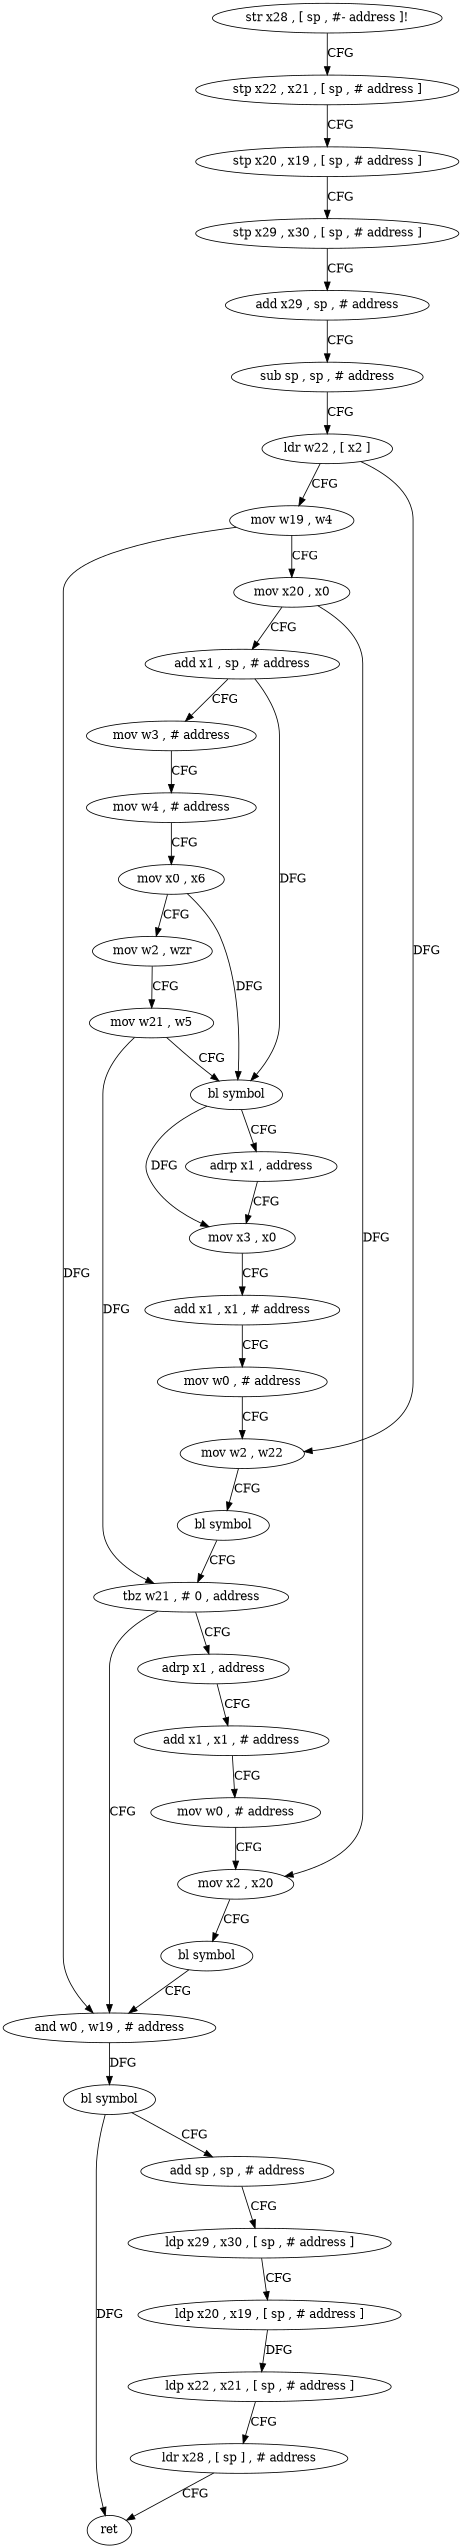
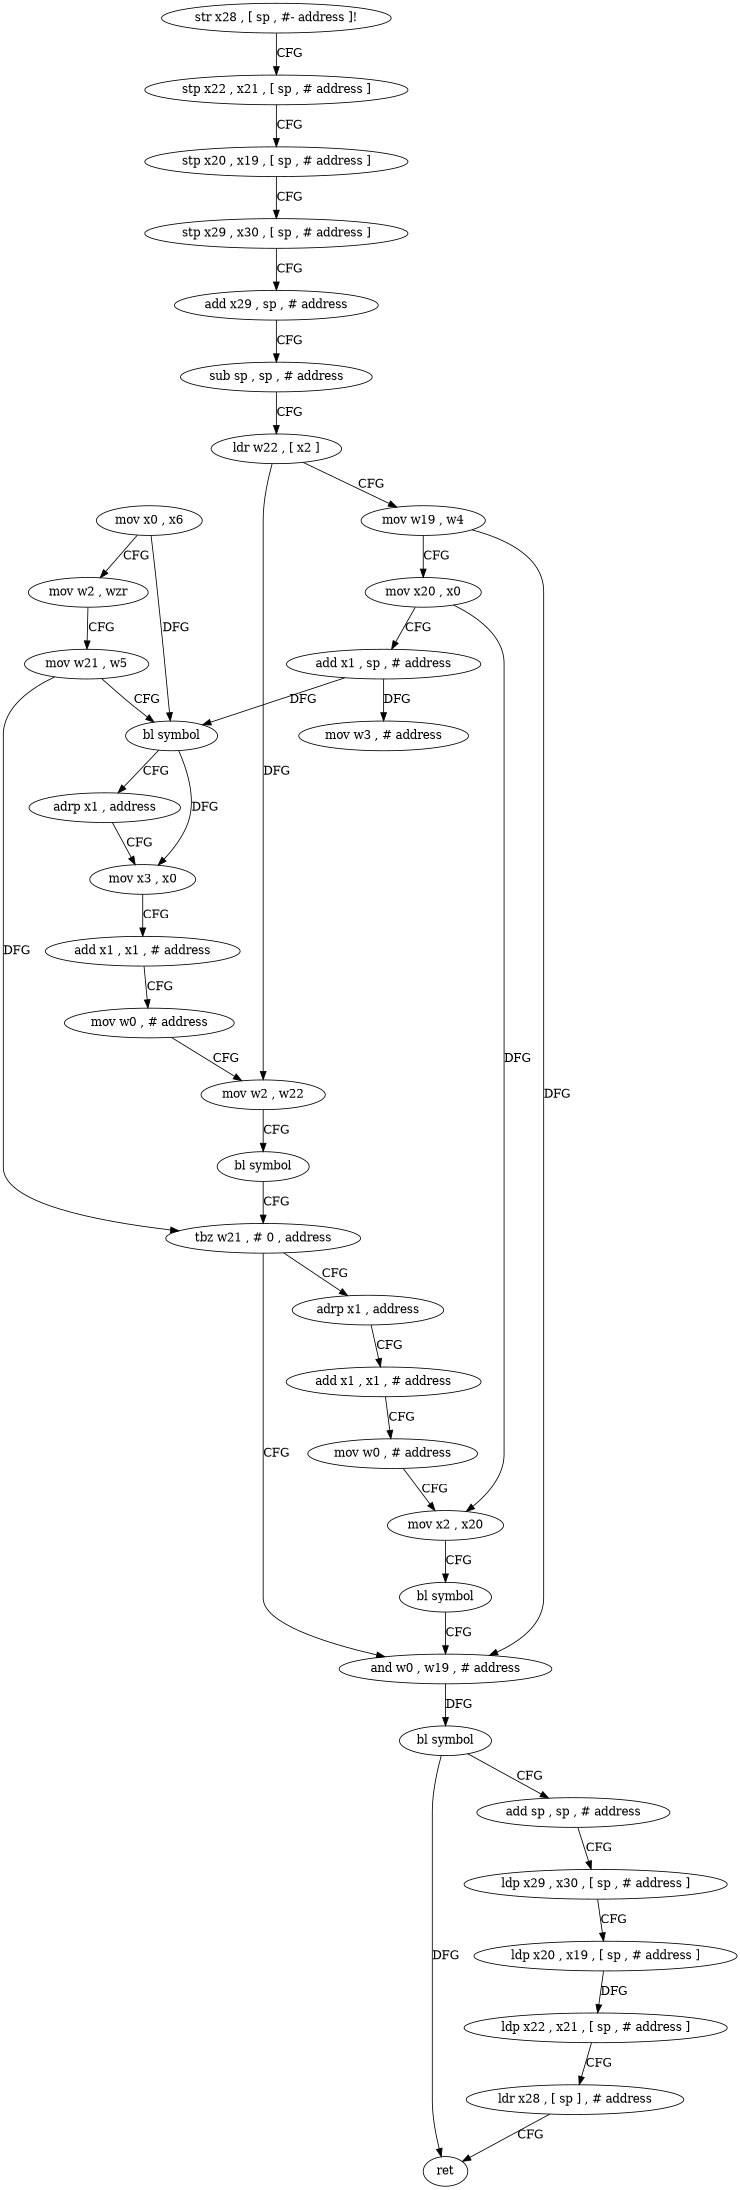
edge "add x1 , sp , # address" -> "mov w3 , # address": label "CFG" -> "DFG"
node "mov w4 , # address": removed
